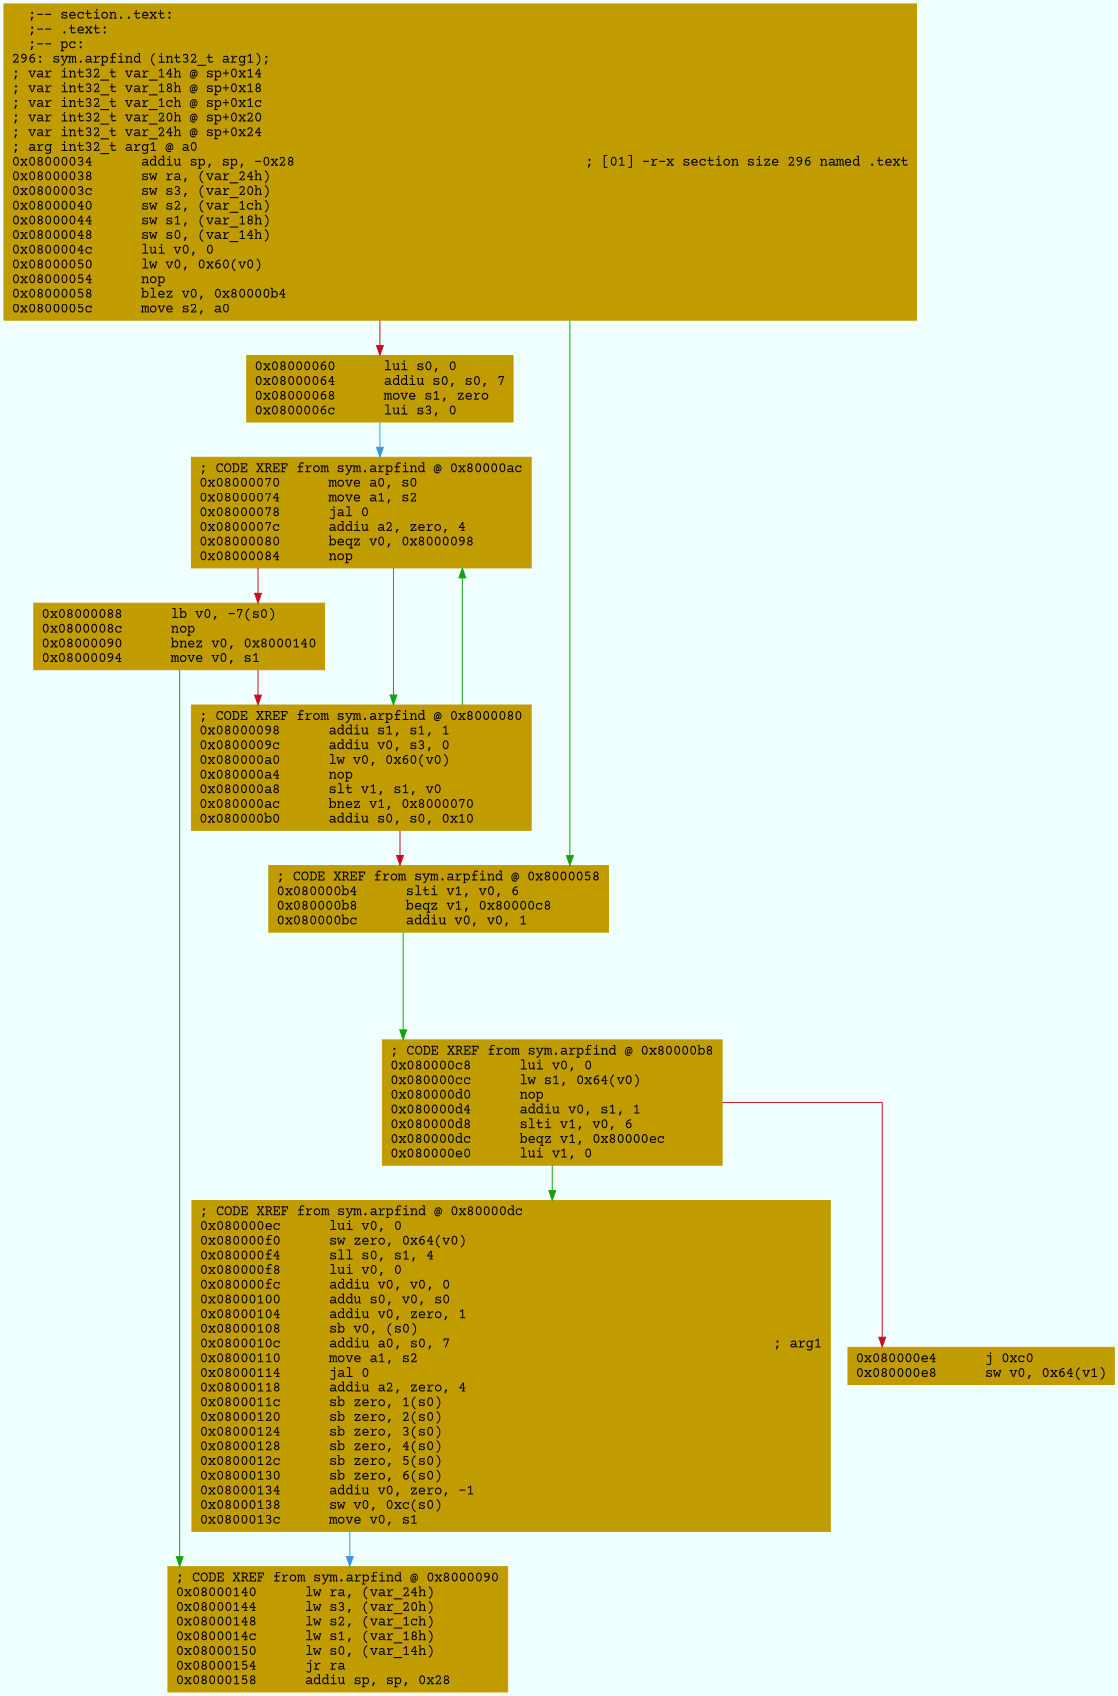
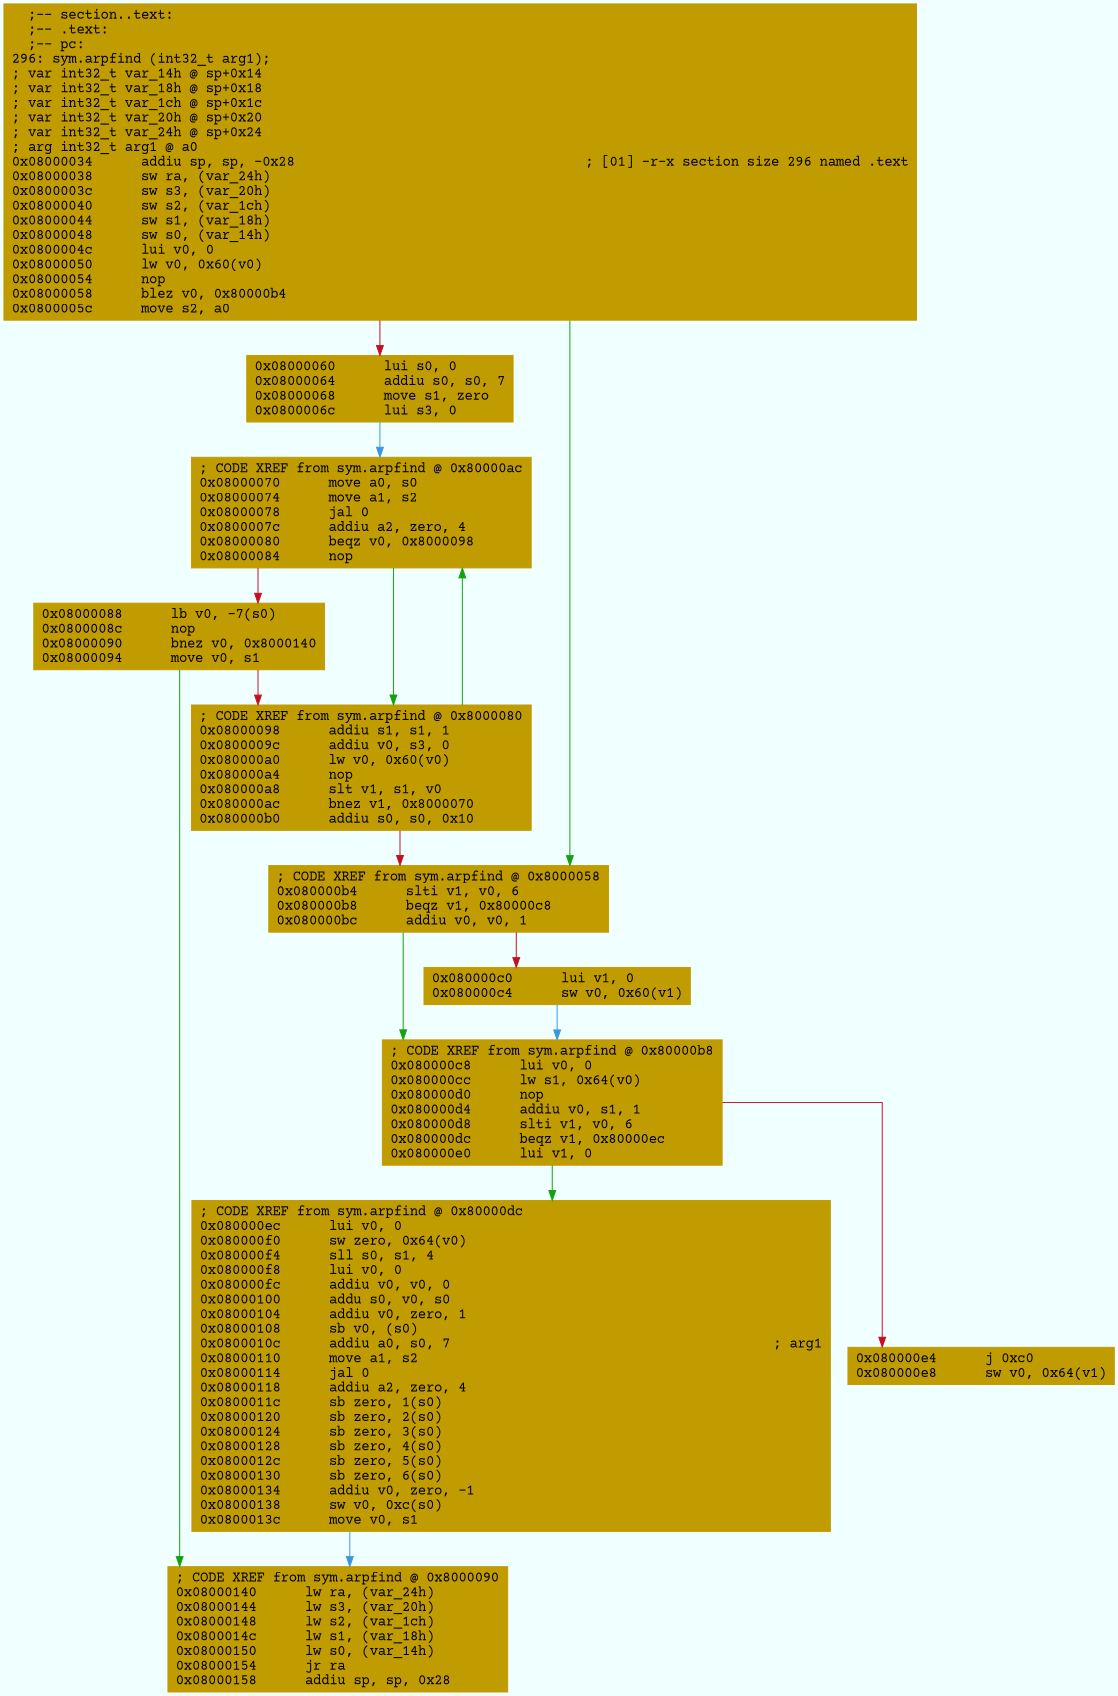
node "0x080000c0      lui v1, 0 0x080000c4      sw v0, 0x60(v1)": added
